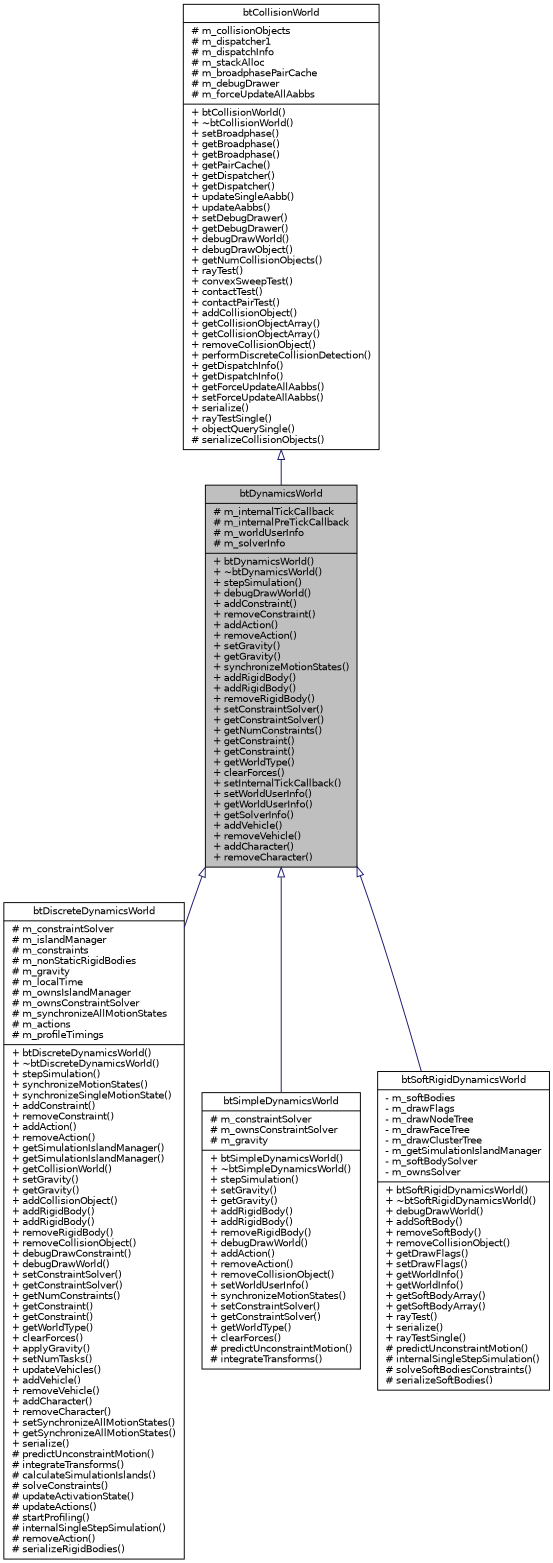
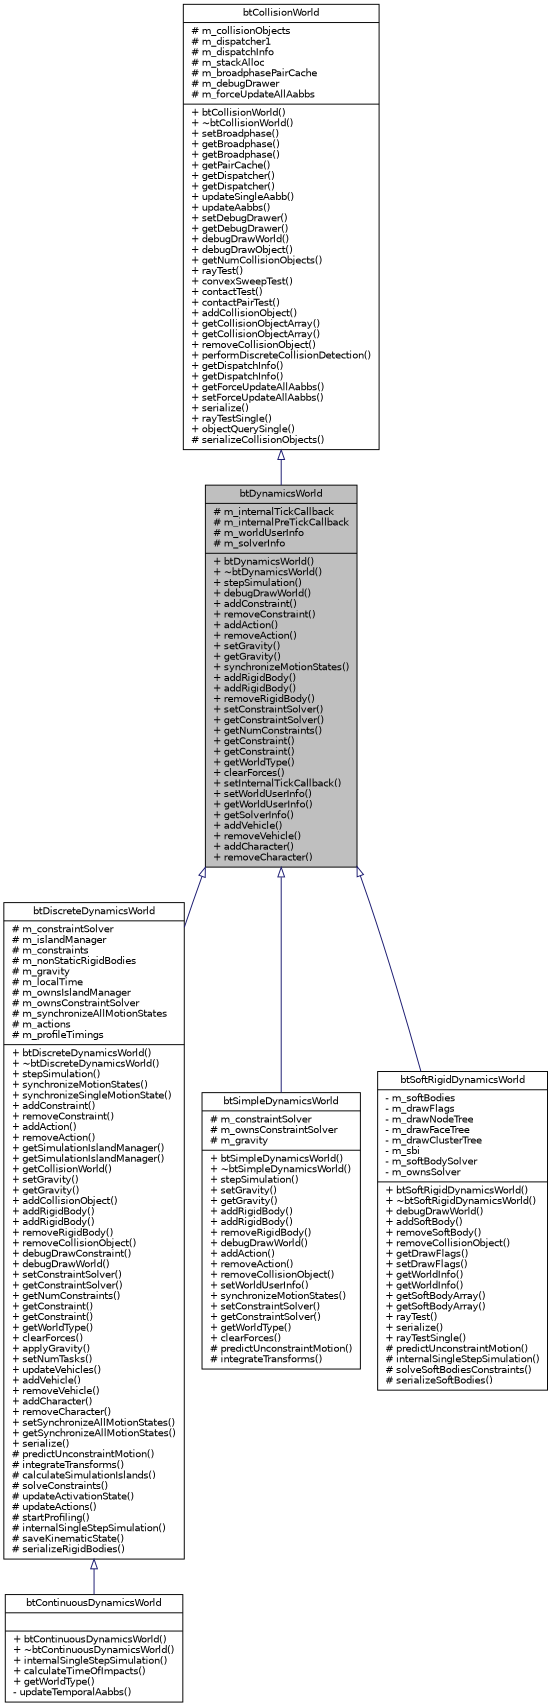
node "btSoftRigidDynamicsWorld": text "- m_getSimulationIslandManager" -> "- m_sbi"
node "btDiscreteDynamicsWorld": text "# removeAction()" -> "# saveKinematicState()"
node "btContinuousDynamicsWorld": added
